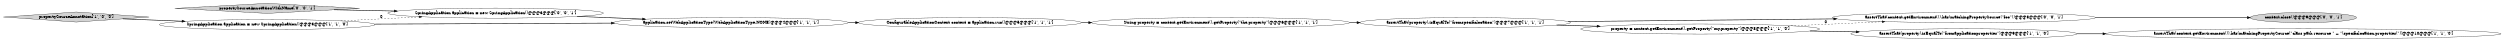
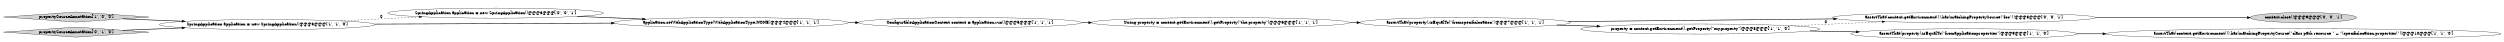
node "propertySourceAnnotationWithName['0', '0', '1']": removed
node "propertySourceAnnotation['0', '1', '0']": added
